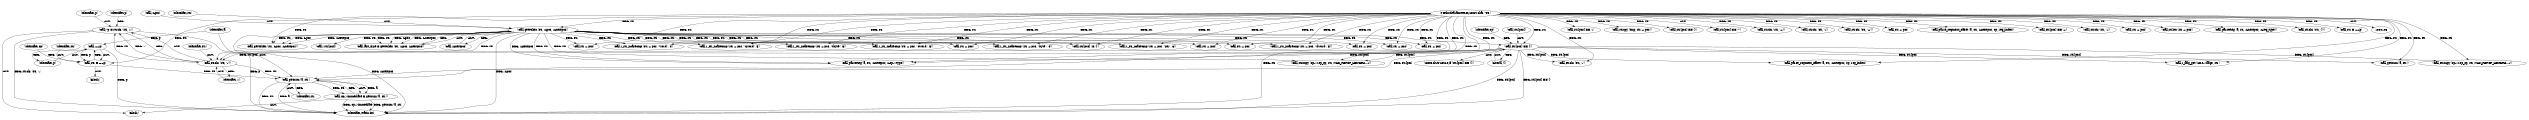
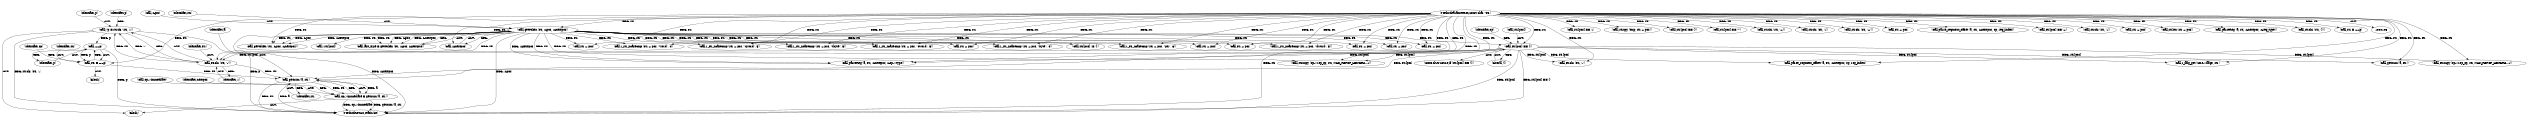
edge "(MethodParameterIn,const char *str)" -> "(Call,str[pos] != ']')": now "(MethodParameterIn,const char *str)" -> "(Call,&nextpos)"
edge "(MethodParameterIn,const char *str)" -> "(Call,str[pos] == '*')": label "AST: " -> "DDG: str"
edge "(Identifier,a)" -> "(Call,++p)": now "(Call,*p = strchr (str, '-'))" -> "(Call,++p)"
edge "(MethodParameterIn,const char *str)" -> "(Call,parseReg (a, str, &nextpos, &op->type))": label "DDG: str" -> "CFG: str"
node "(Call,op->immediate)": added
node "(Identifier,nextpos)": added
node "(Identifier,static int)": label "(Identifier,static int)" -> "(MethodReturn,static int)"
